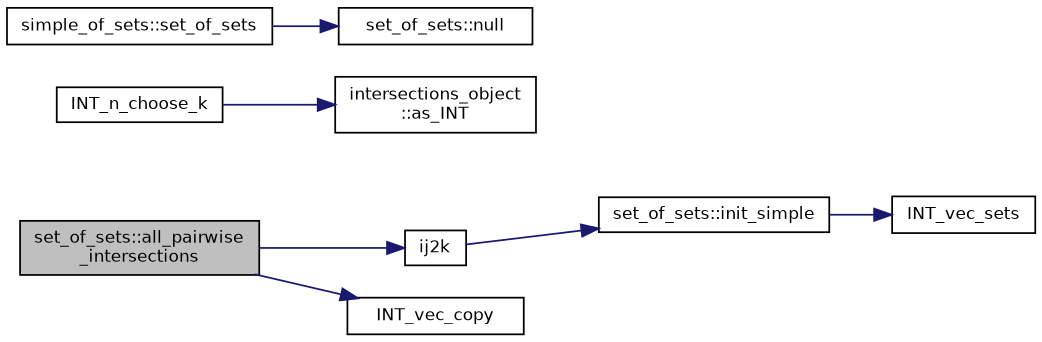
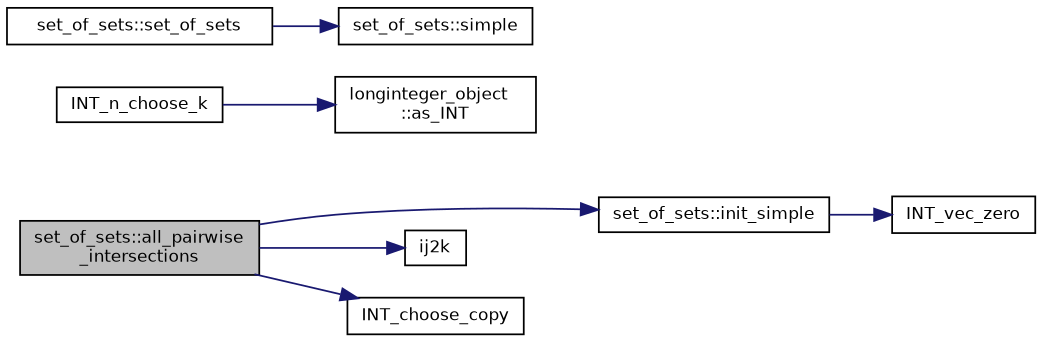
node "simple_of_sets::set_of_sets": label "simple_of_sets::set_of_sets" -> "set_of_sets::set_of_sets"
node "set_of_sets::null": label "set_of_sets::null" -> "set_of_sets::simple"
node "intersections_object ::as_INT": label "intersections_object ::as_INT" -> "longinteger_object ::as_INT"
node "INT_vec_sets": label "INT_vec_sets" -> "INT_vec_zero"
edge "ij2k" -> "set_of_sets::init_simple": now "set_of_sets::all_pairwise _intersections" -> "set_of_sets::init_simple"
node "INT_vec_copy": label "INT_vec_copy" -> "INT_choose_copy"
